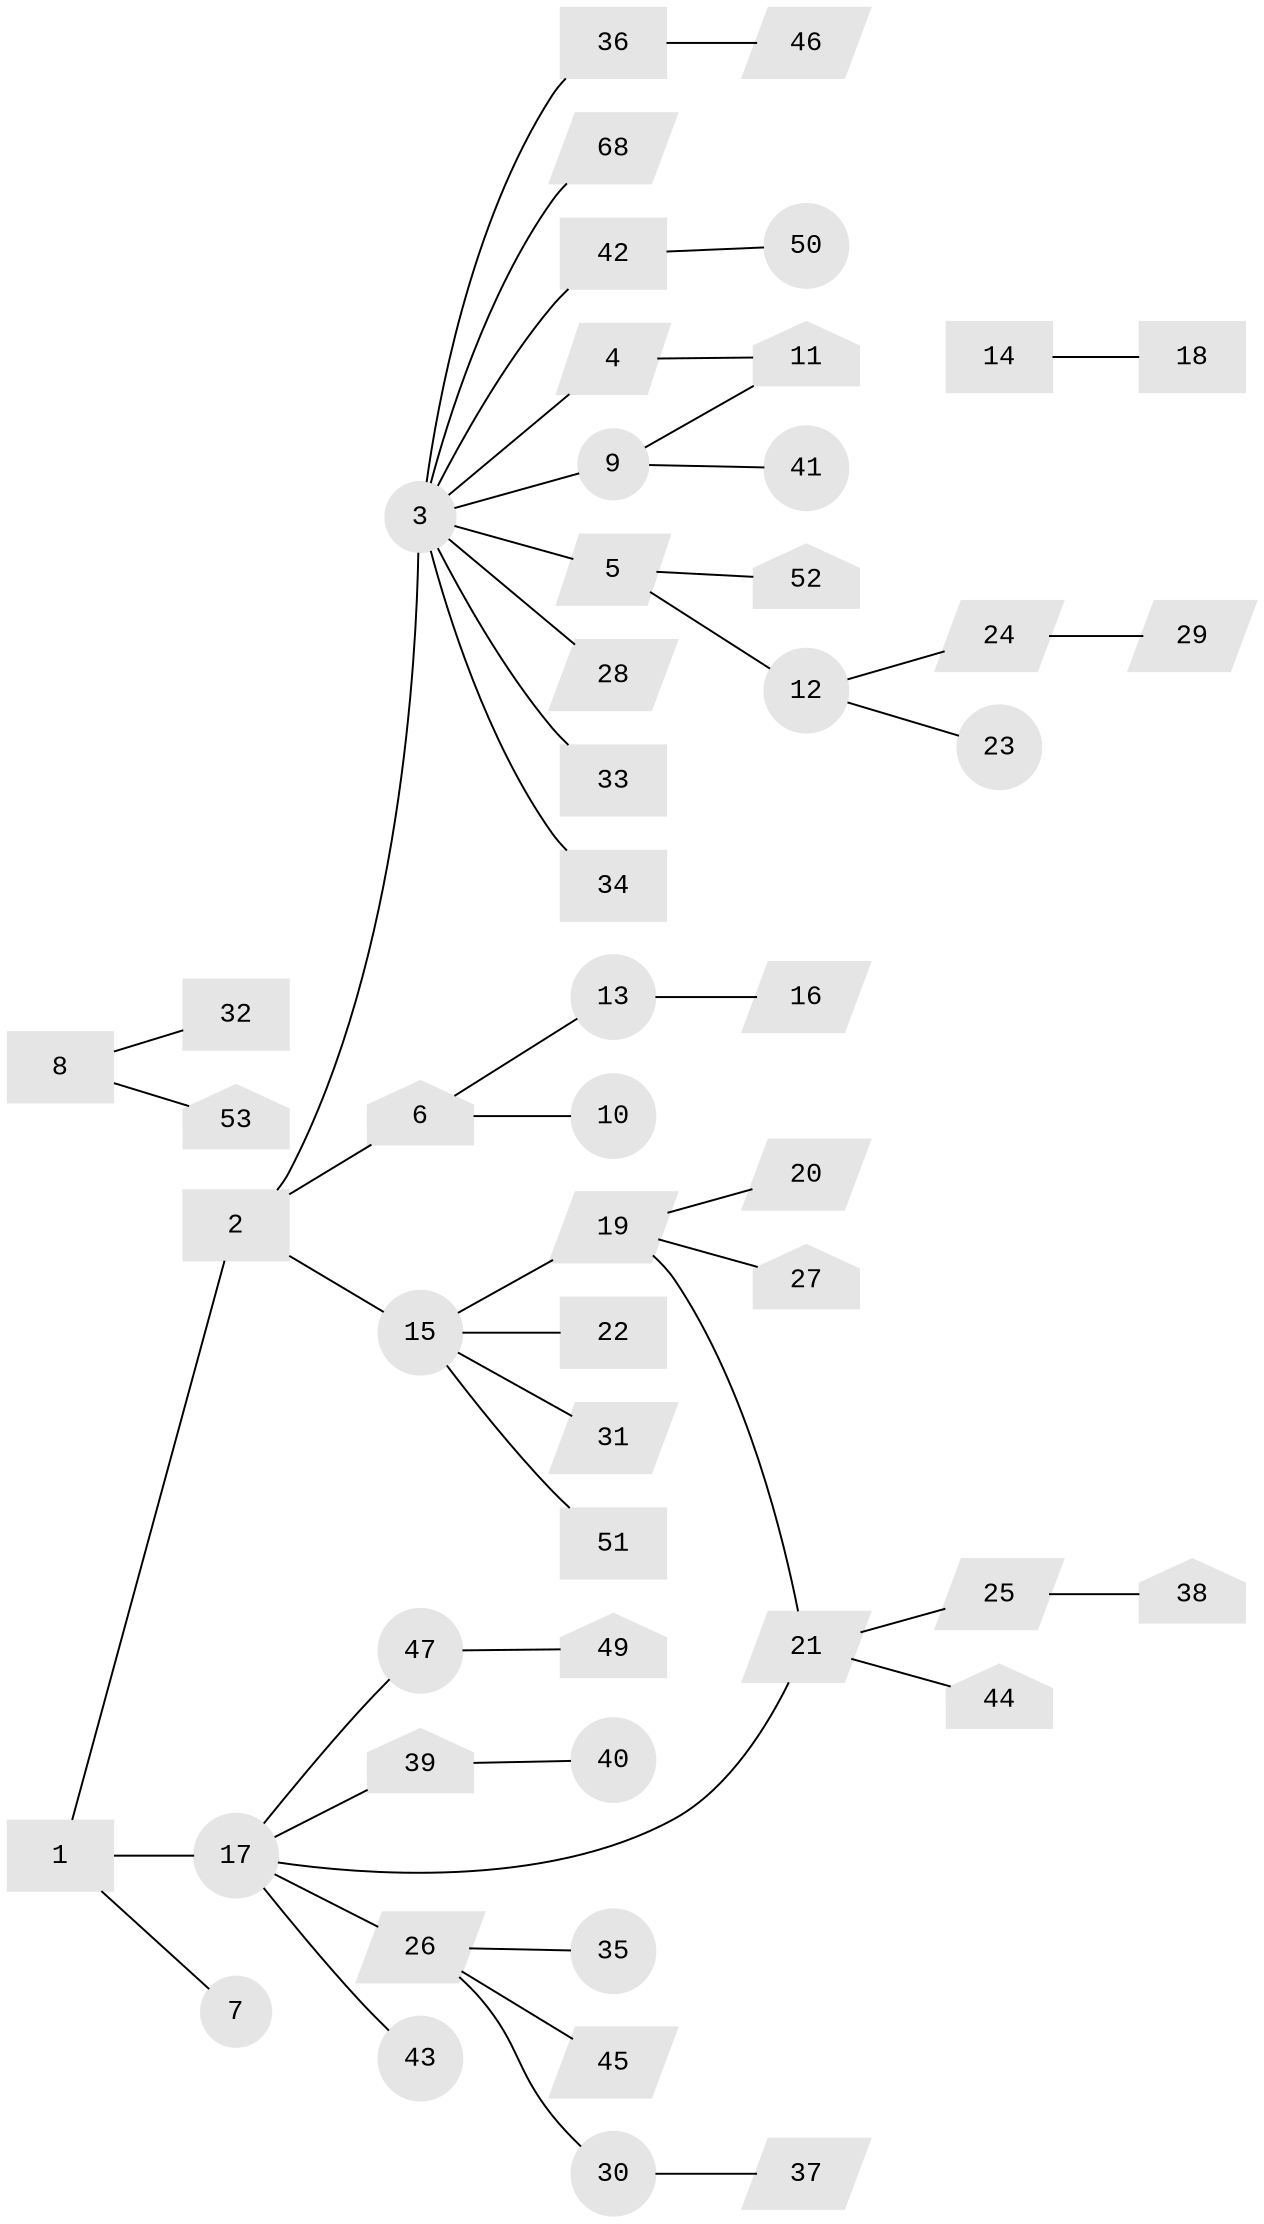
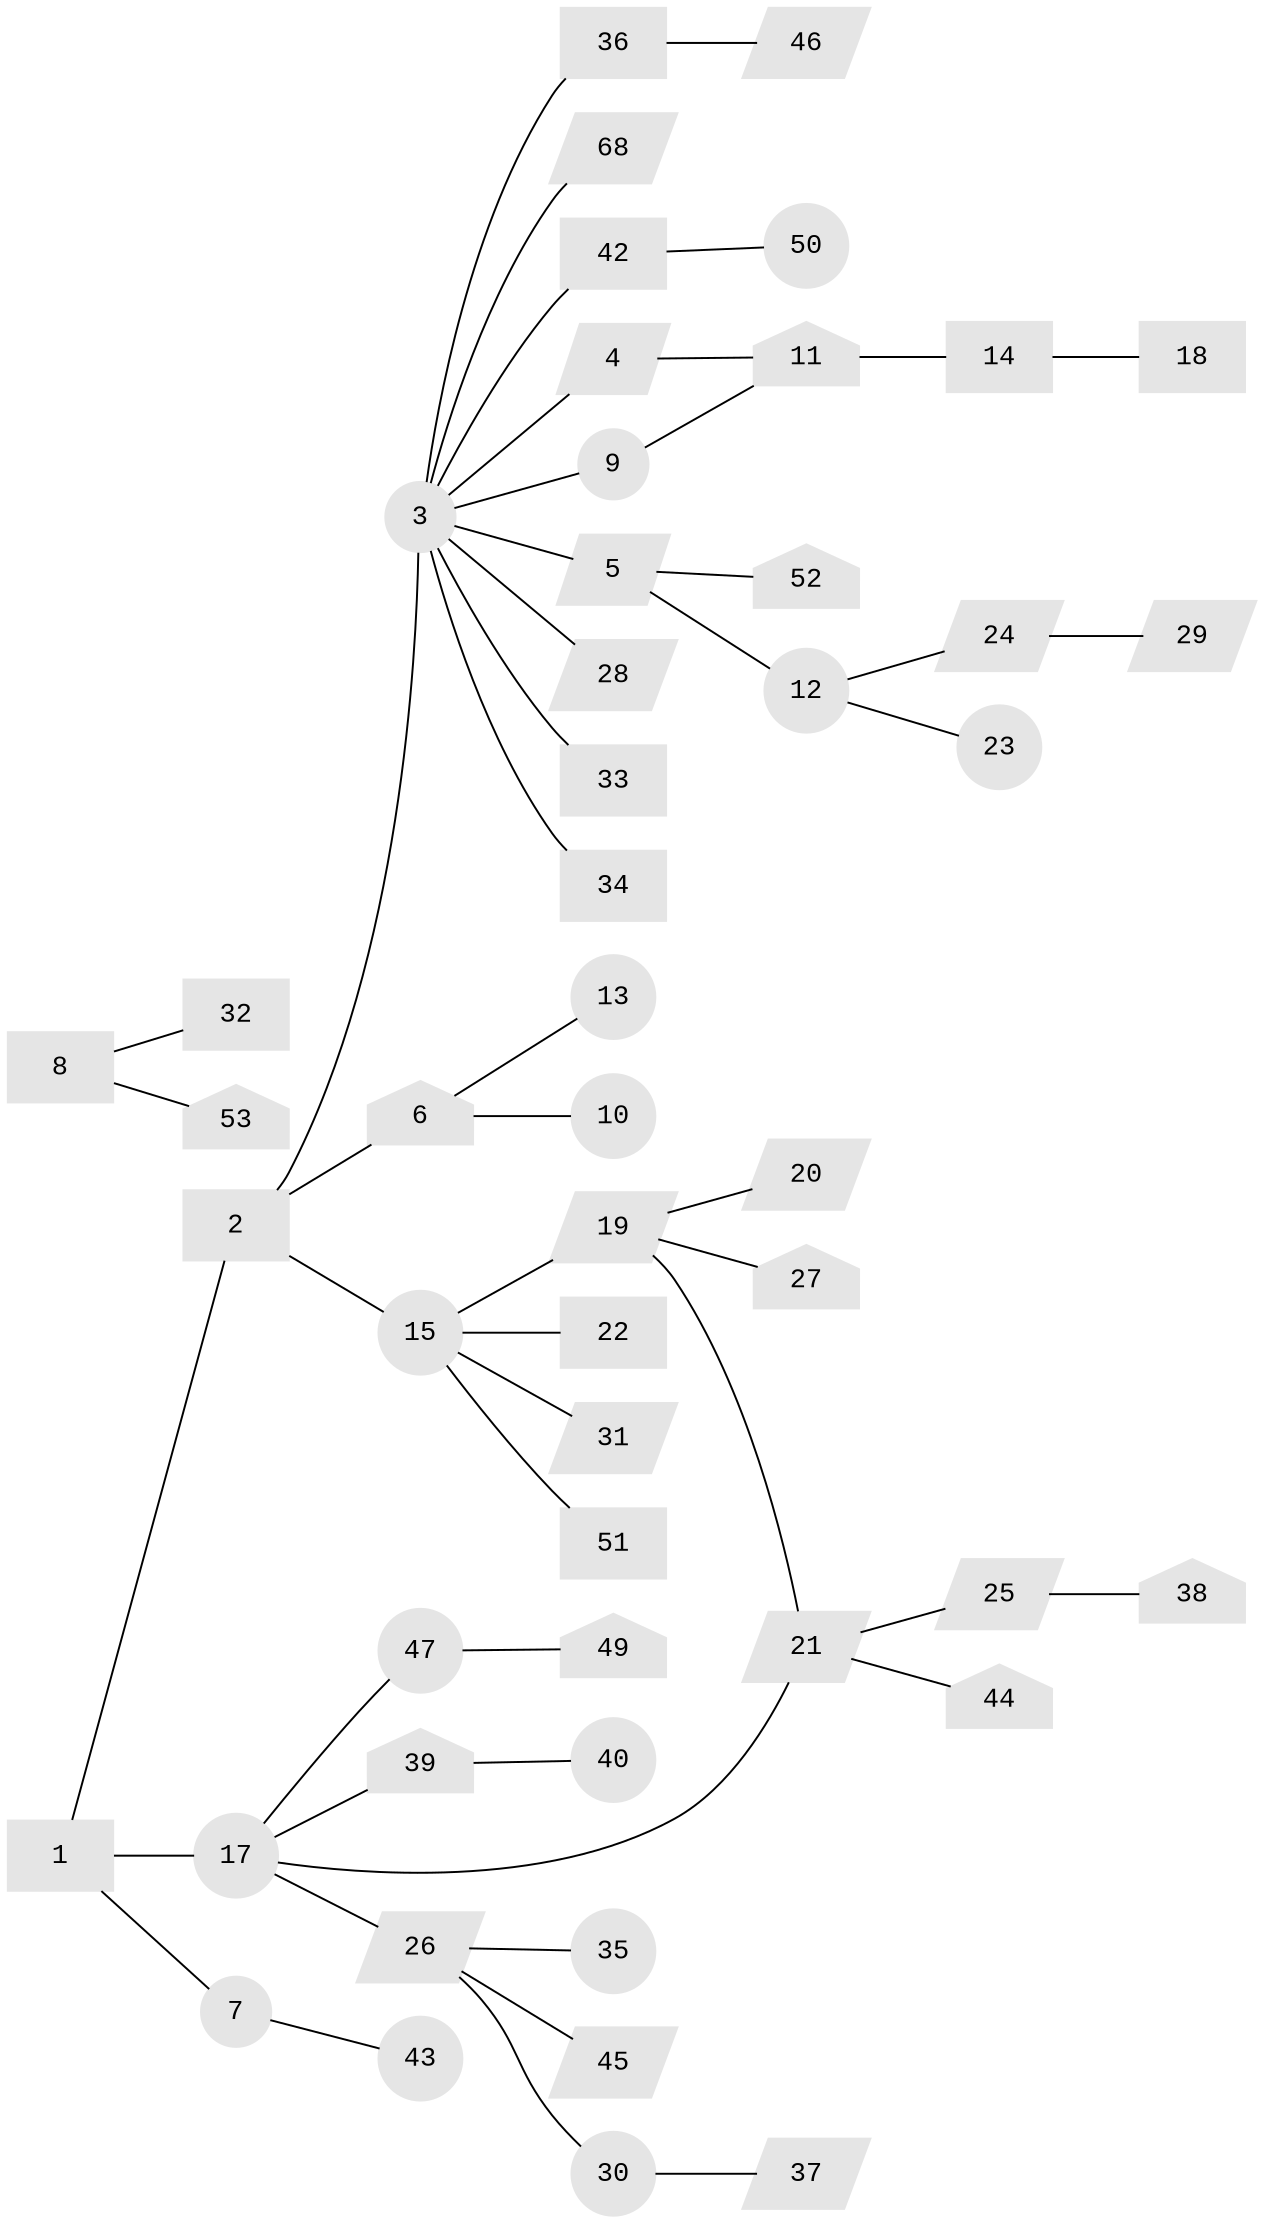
edge "11" -- "14": added
node "41": removed
node "16": removed
edge "17" -- "43": now "7" -- "43"
